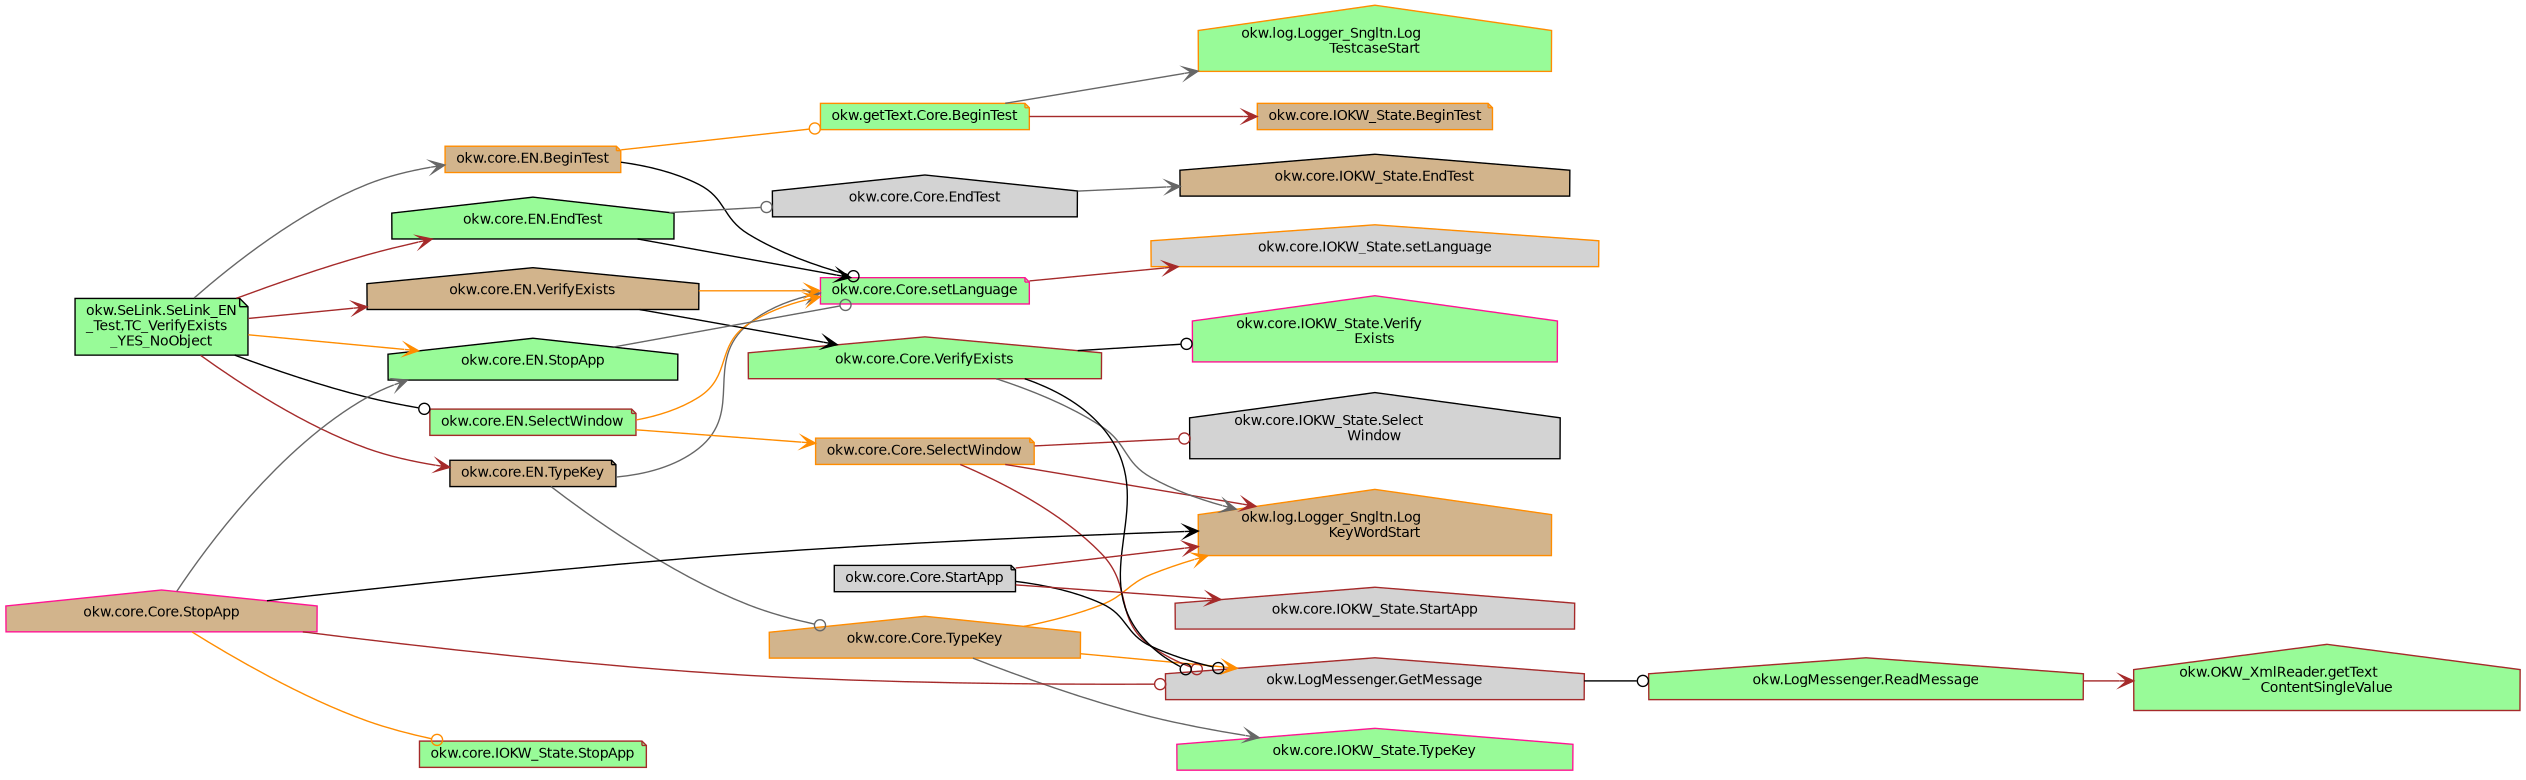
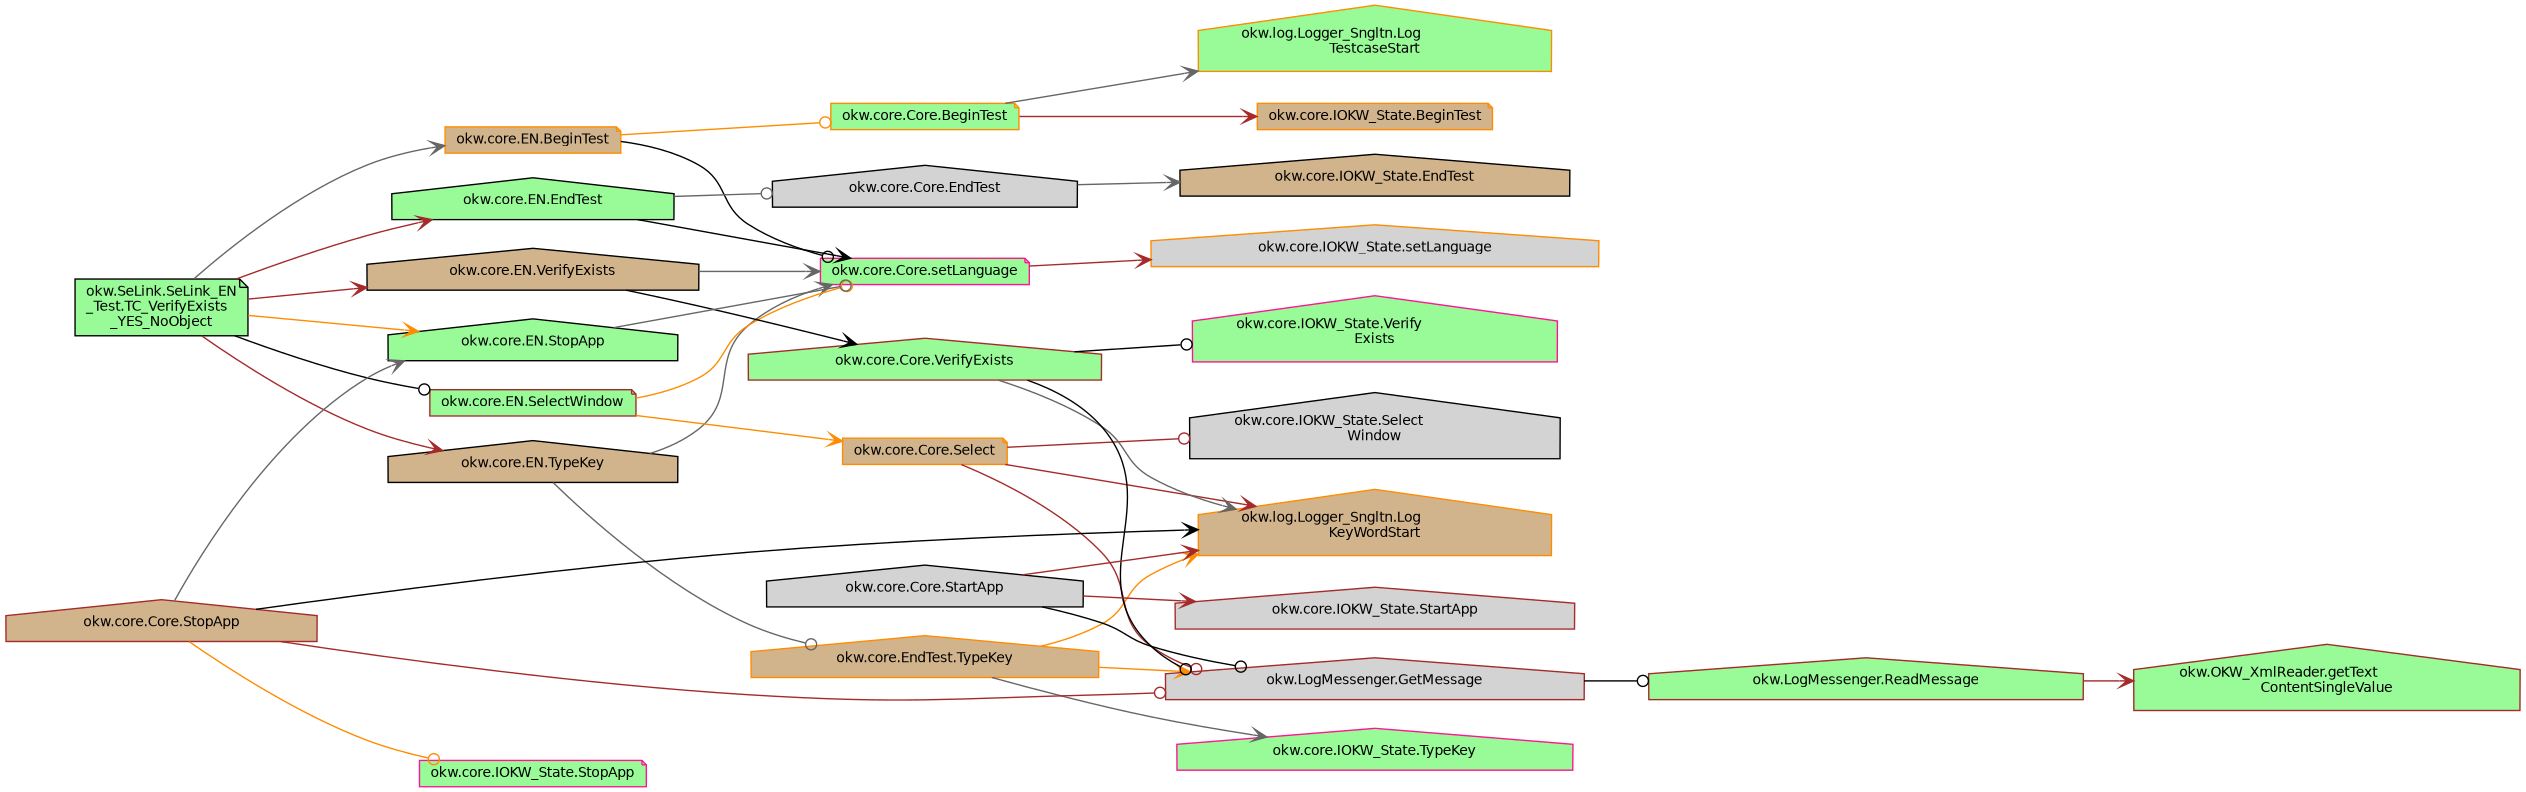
node "okw.getText.Core.BeginTest": label "okw.getText.Core.BeginTest" -> "okw.core.Core.BeginTest"
edge "okw.core.EN.VerifyExists" -> "okw.core.Core.setLanguage": color darkorange -> gray40
edge "okw.core.EN.SelectWindow" -> "okw.core.Core.setLanguage": arrowhead vee -> odot
node "okw.core.Core.SelectWindow": label "okw.core.Core.SelectWindow" -> "okw.core.Core.Select"
node "okw.core.EN.TypeKey": shape note -> house
node "okw.core.Core.StartApp": shape note -> house
node "okw.core.Core.StopApp": color deeppink -> brown
node "okw.core.Core.TypeKey": label "okw.core.Core.TypeKey" -> "okw.core.EndTest.TypeKey"
node "okw.core.IOKW_State.StopApp": color brown -> deeppink
